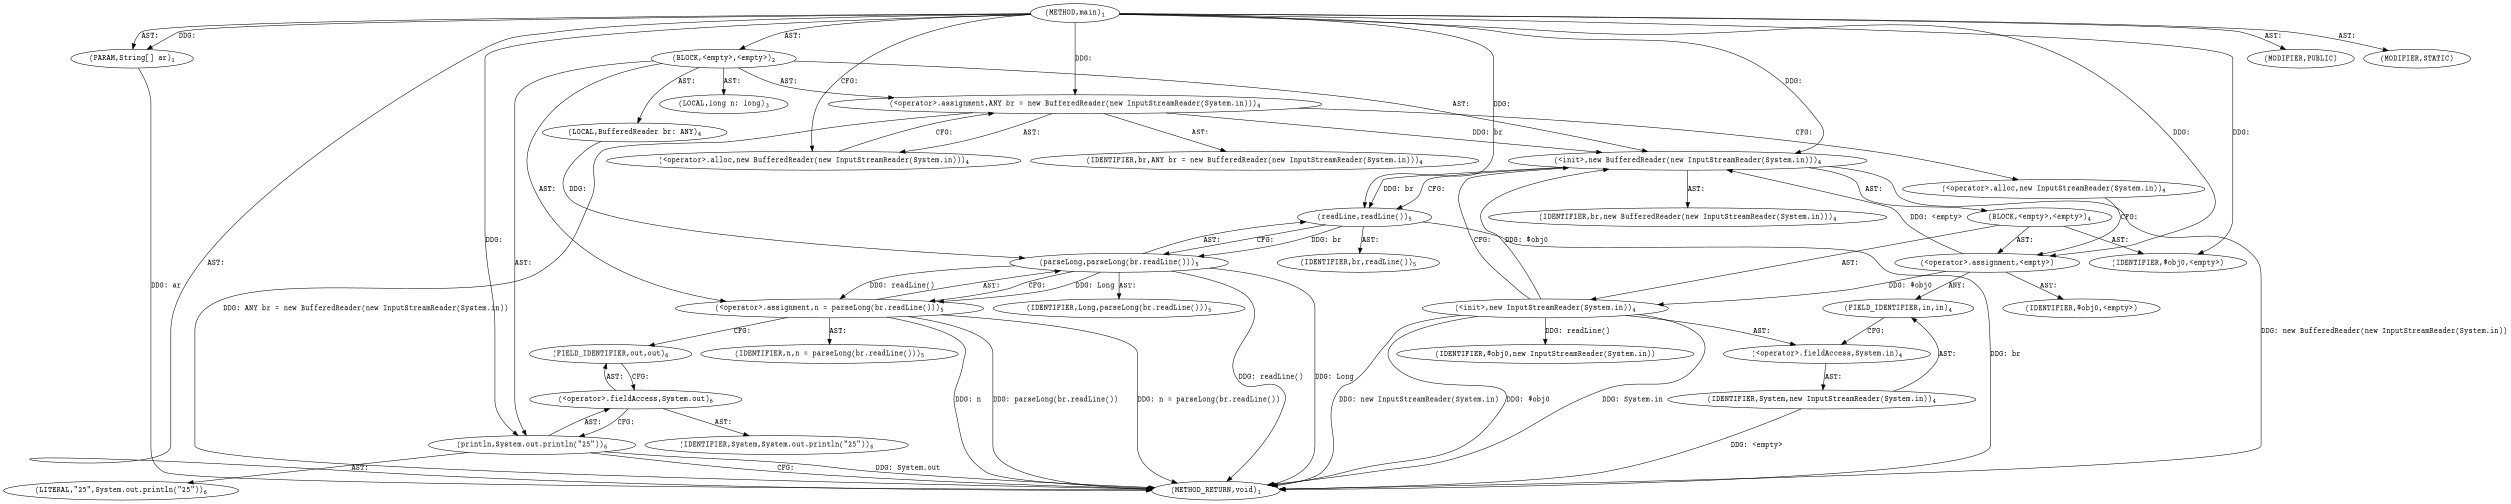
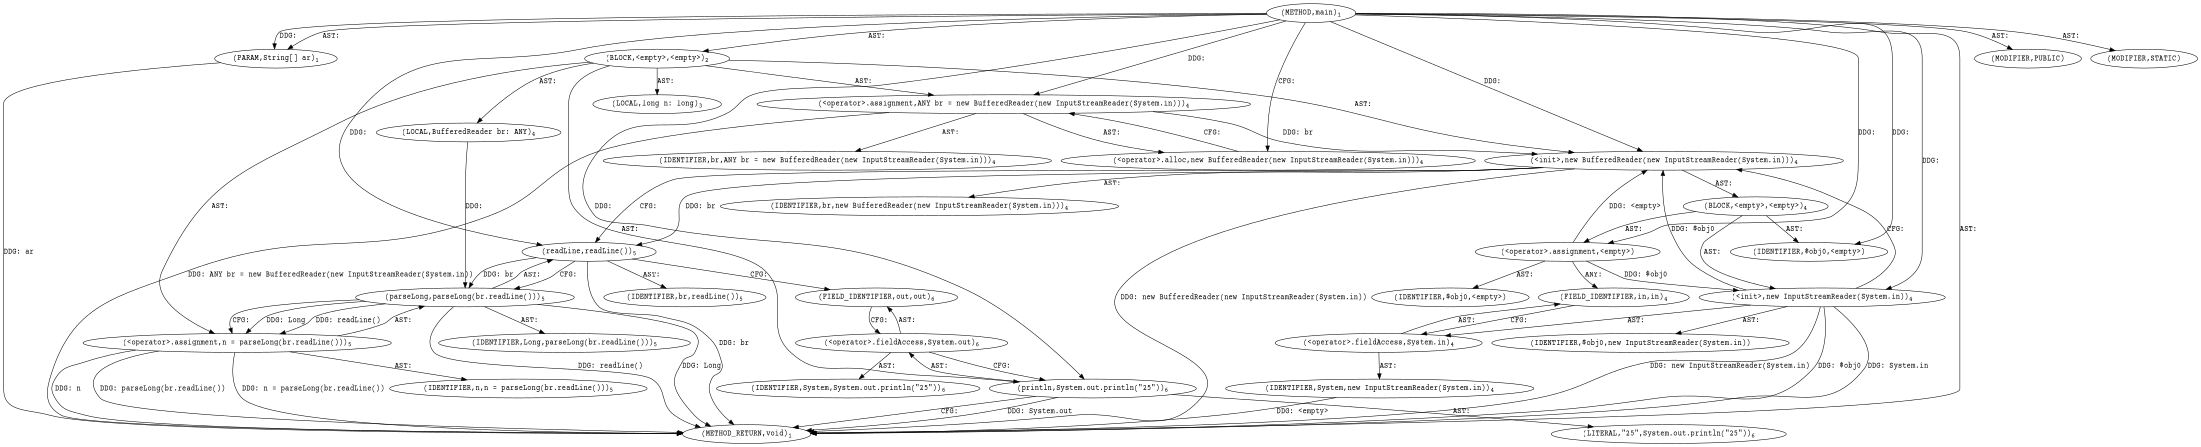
edge "(METHOD,main)" -> "(<init>,new InputStreamReader(System.in))": added, label "DDG:"
node "(<operator>.alloc,new InputStreamReader(System.in))": removed
edge "(<operator>.assignment,n = parseLong(br.readLine()))" -> "(FIELD_IDENTIFIER,out,out)": now "(readLine,readLine())" -> "(FIELD_IDENTIFIER,out,out)"
edge "(<init>,new InputStreamReader(System.in))" -> "(IDENTIFIER,$obj0,new InputStreamReader(System.in))": label "DDG: readLine()" -> "AST: "
edge "(IDENTIFIER,System,new InputStreamReader(System.in))" -> "(FIELD_IDENTIFIER,in,in)": now "(<operator>.fieldAccess,System.in)" -> "(FIELD_IDENTIFIER,in,in)"
